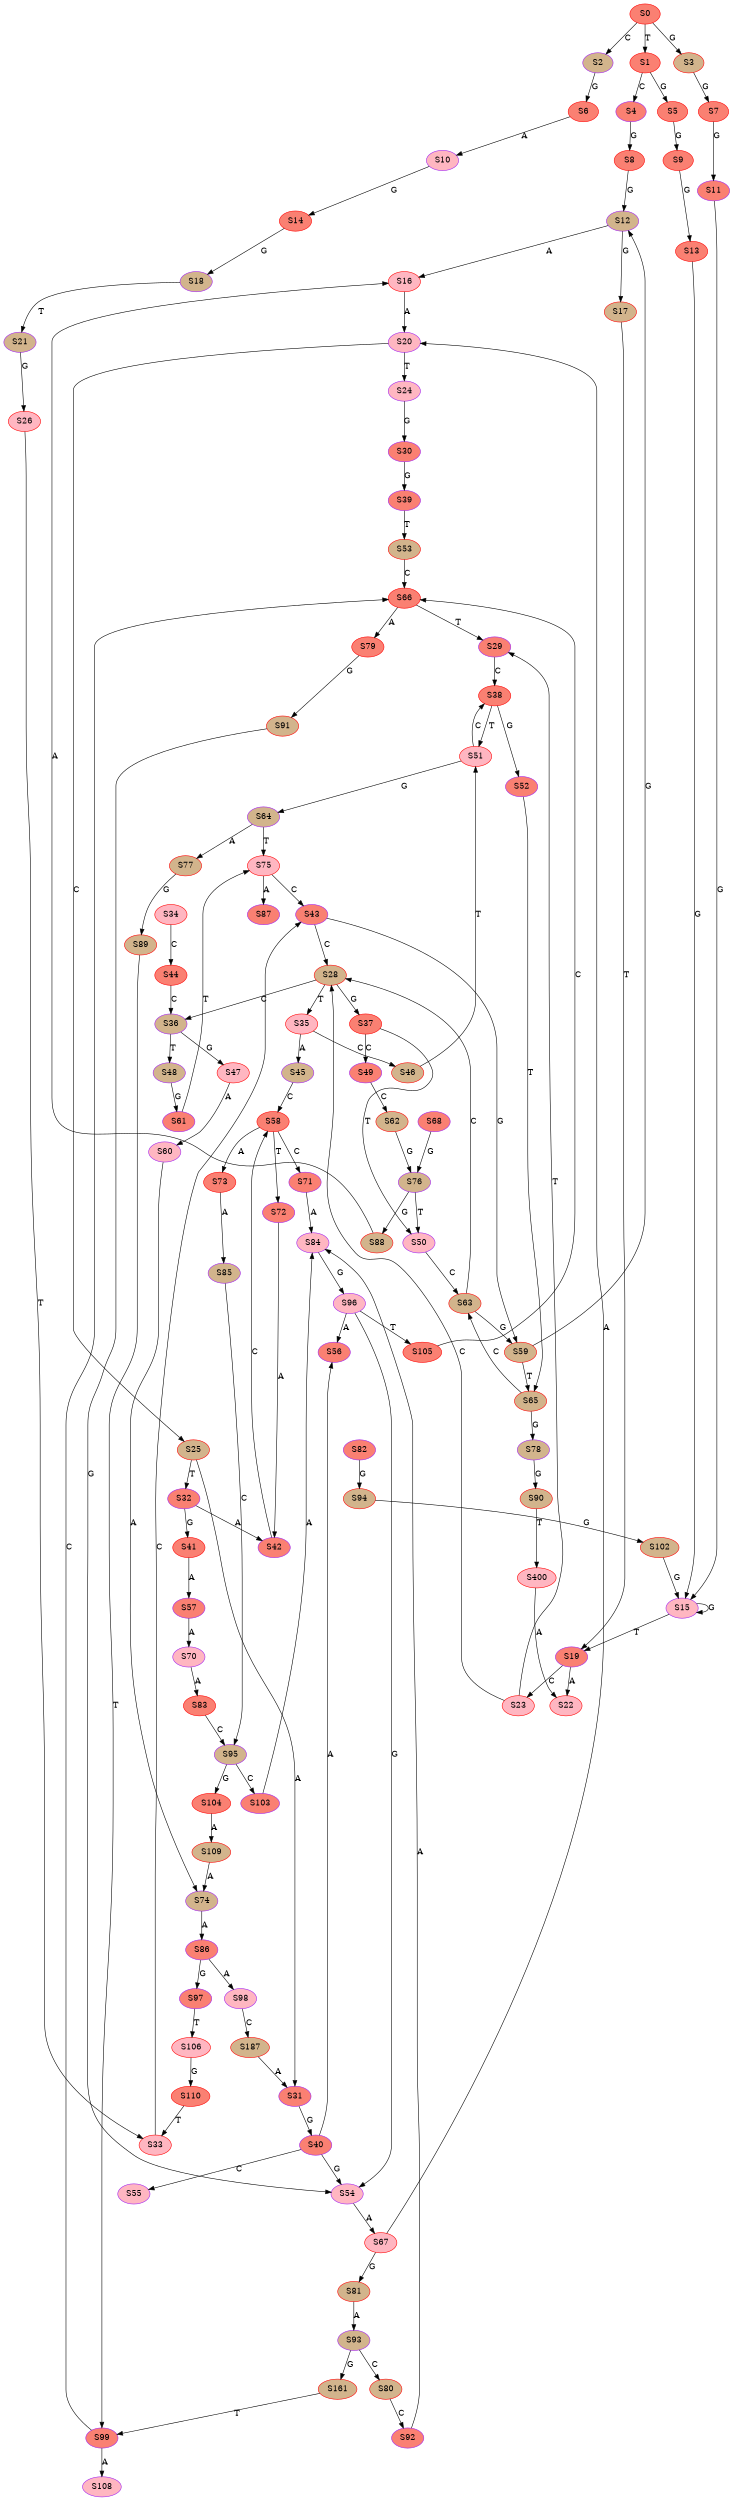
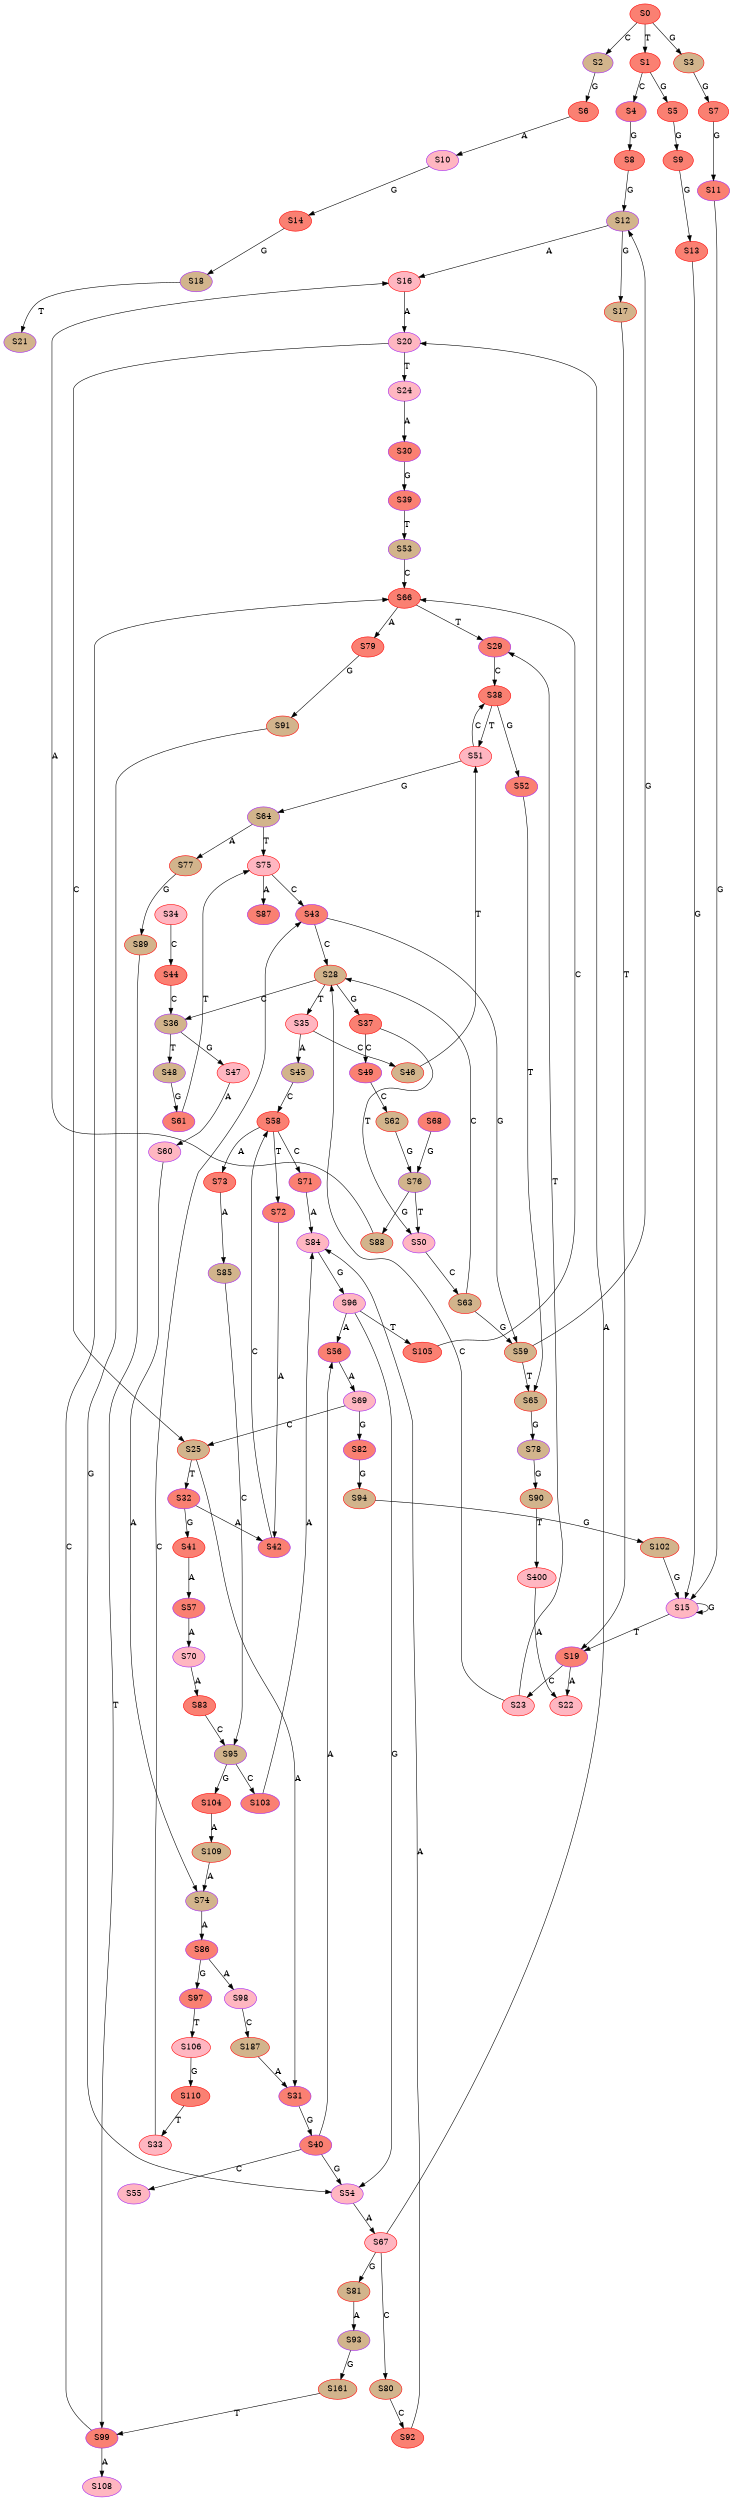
node "S26": removed
edge "S24" -> "S30": label "G" -> "A"
node "S53": color red -> purple
edge "S65" -> "S63": removed, label "C"
node "S69": added
edge "S93" -> "S80": now "S67" -> "S80"
node "S92": color purple -> red
